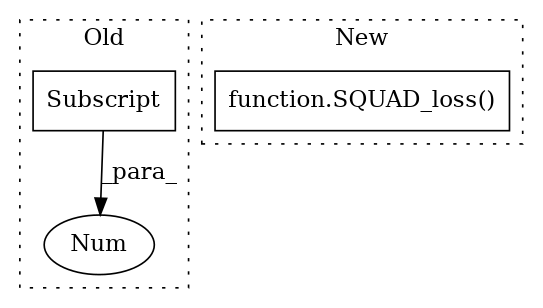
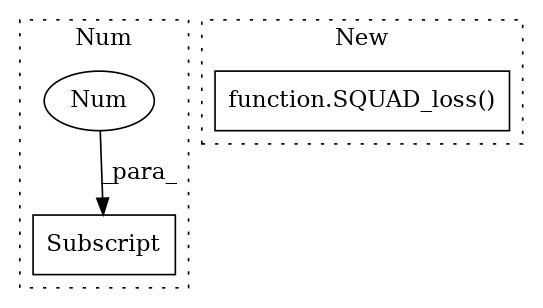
cluster "Old": label "Old" -> "Num"
edge "Subscript" -> "Num": reversed
